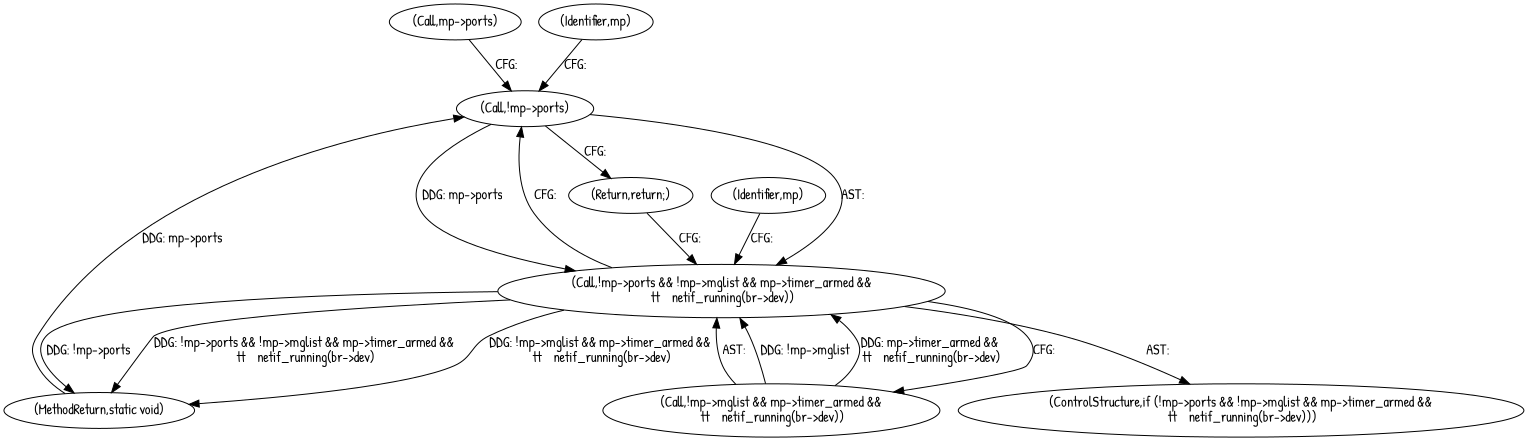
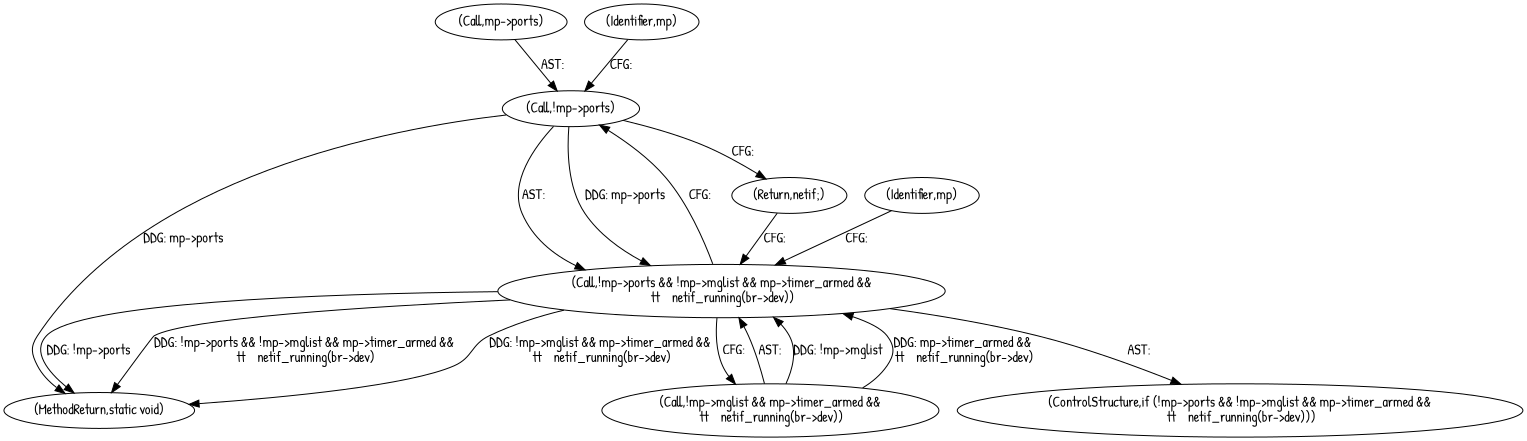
edge "(Call,mp->ports)" -> "(Call,!mp->ports)": label "CFG: " -> "AST: "
node "(Return,return;)": label "(Return,return;)" -> "(Return,netif;)"
edge "(MethodReturn,static void)" -> "(Call,!mp->ports)": reversed
